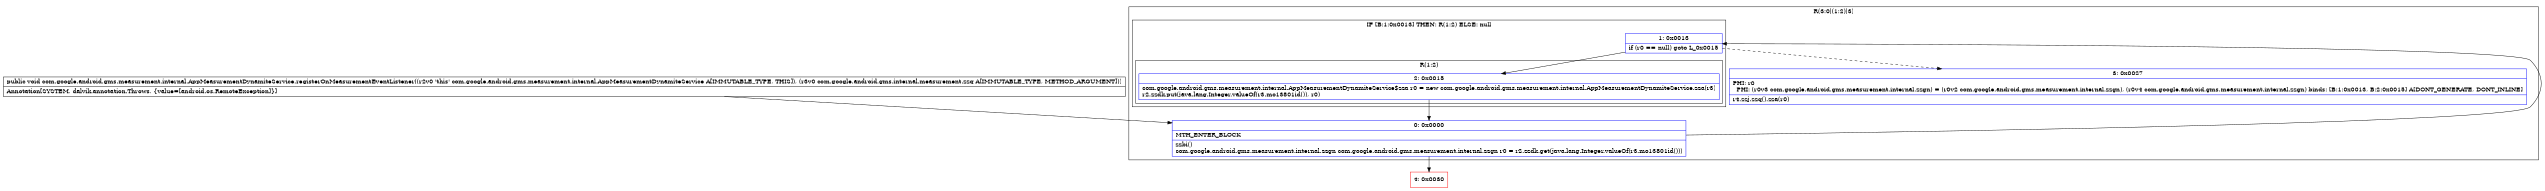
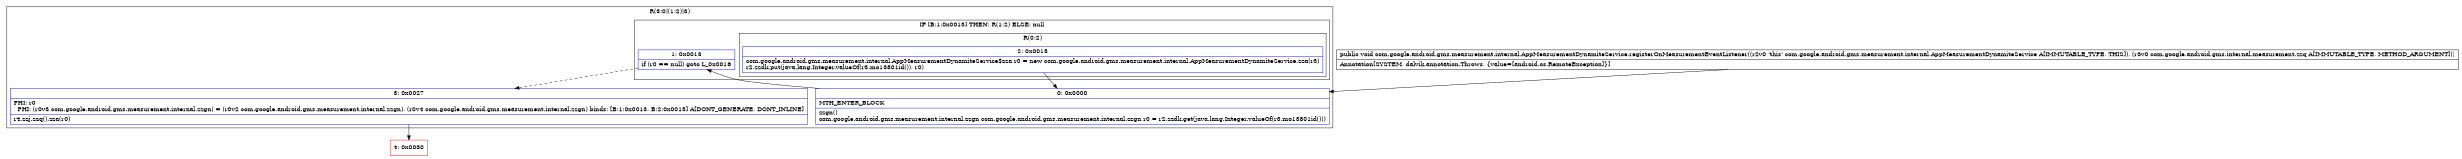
node "1: 0x0013": text "if (r0 == null) goto L_0x0015" -> "if (r0 == null) goto L_0x0016"
edge "1: 0x0013" -> "2: 0x0015": removed
cluster "R(1:2)": label "R(1:2)" -> "R(0:2)"
node "0: 0x0000": text "zzbi()" -> "zzgn()"
edge "0: 0x0000" -> "4: 0x0030": now "3: 0x0027" -> "4: 0x0030"
